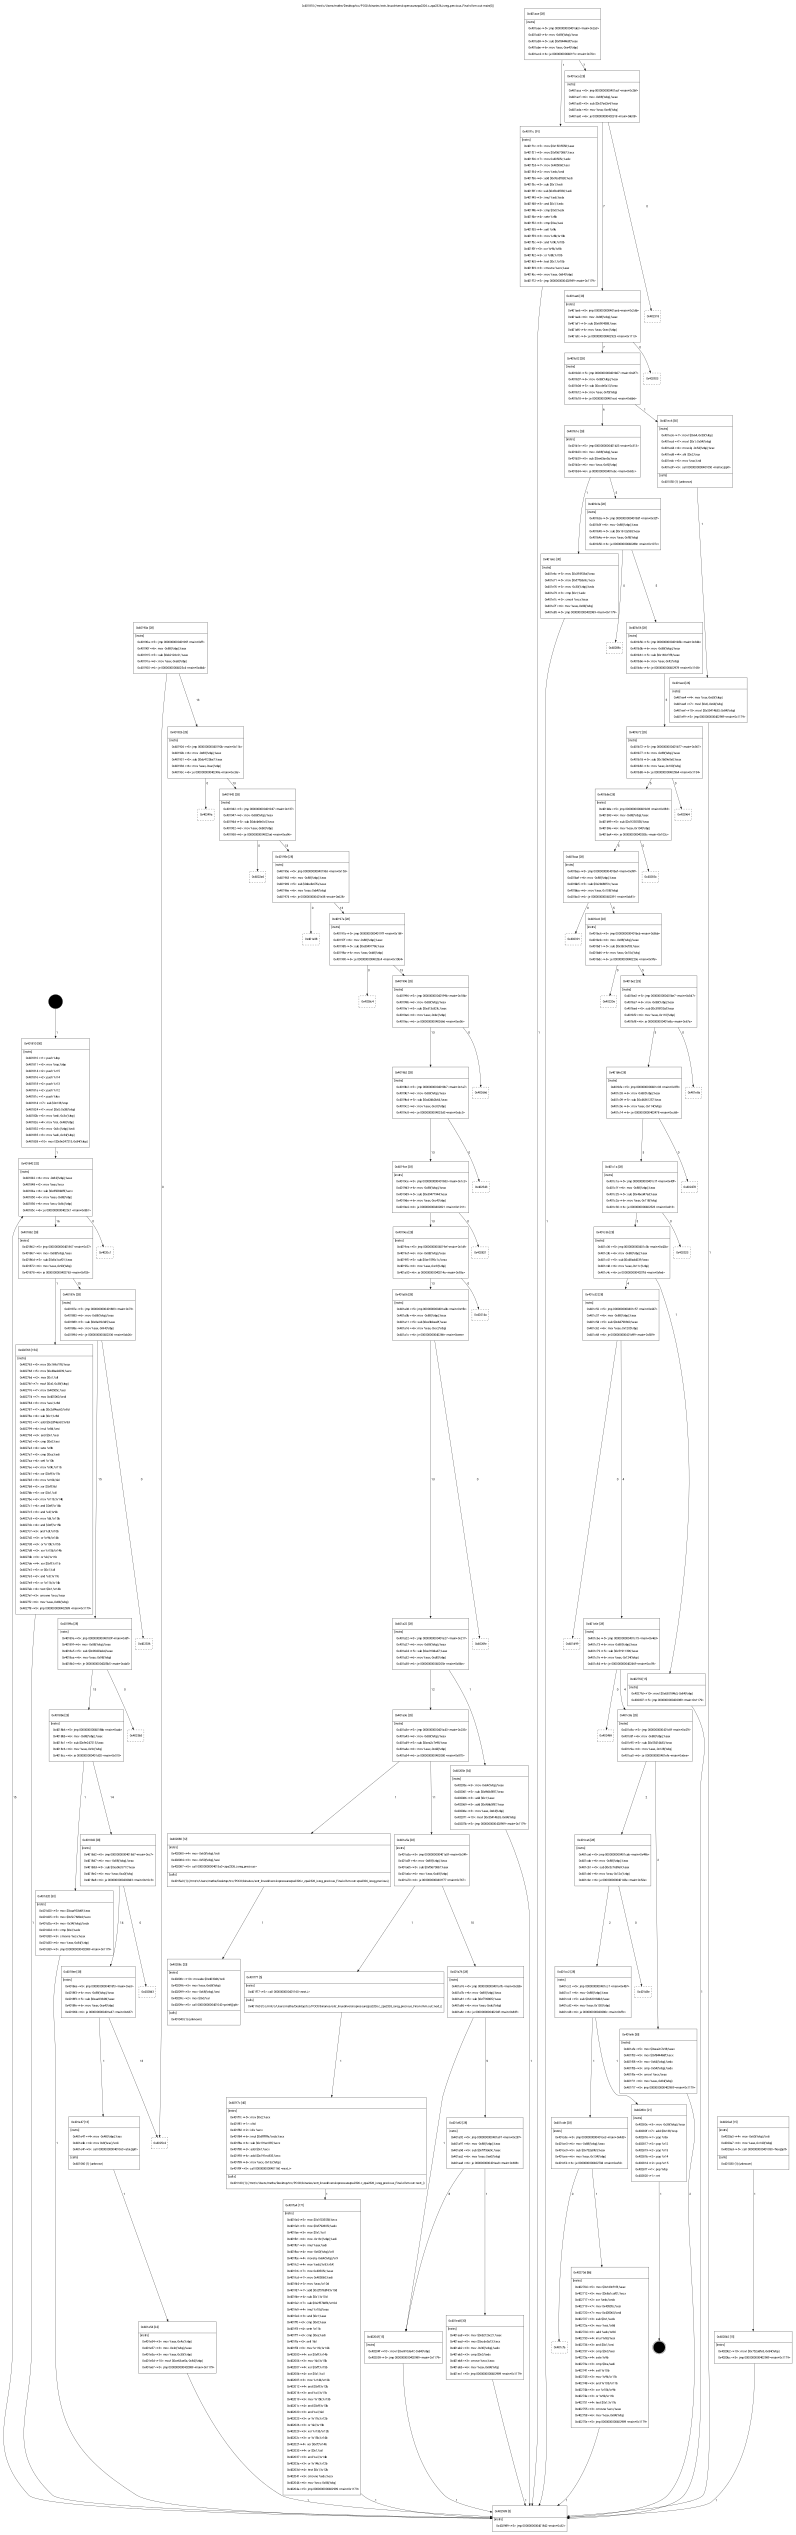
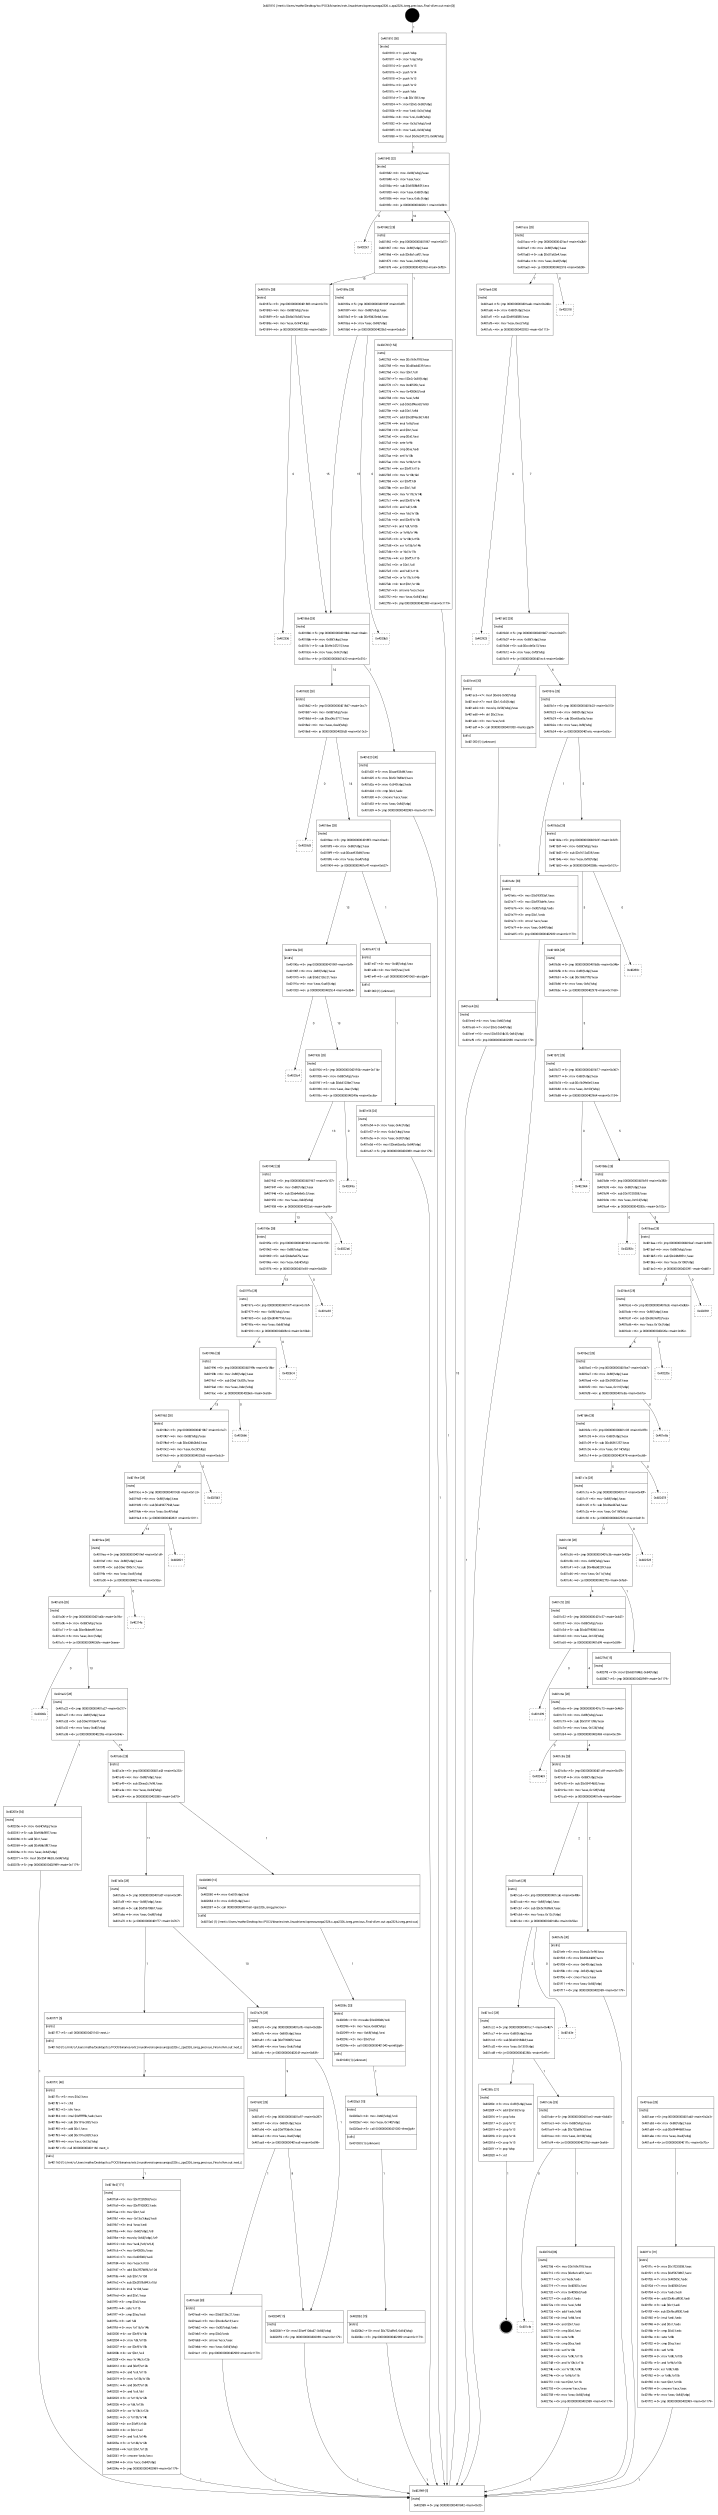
edge "0x401aae [28]" -> "0x401aca [28]": removed, label "7"
edge "0x40187e [28]" -> "0x40189a [28]": now "0x40187e [28]" -> "0x4018b6 [28]"
edge "0x4018ee [28]" -> "0x4025c4": now "0x4018ee [28]" -> "0x40190a [28]"
edge "0x40208c [23]" -> "0x4020a3 [15]": added, label "1"
